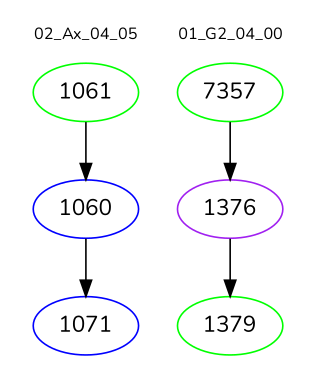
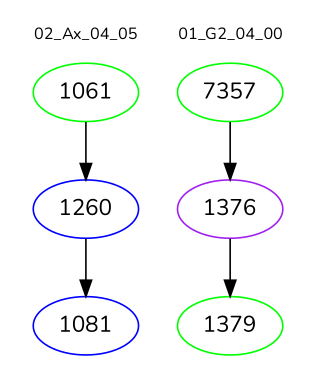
node "1060": label "1060" -> "1260"
node "1071": label "1071" -> "1081"
